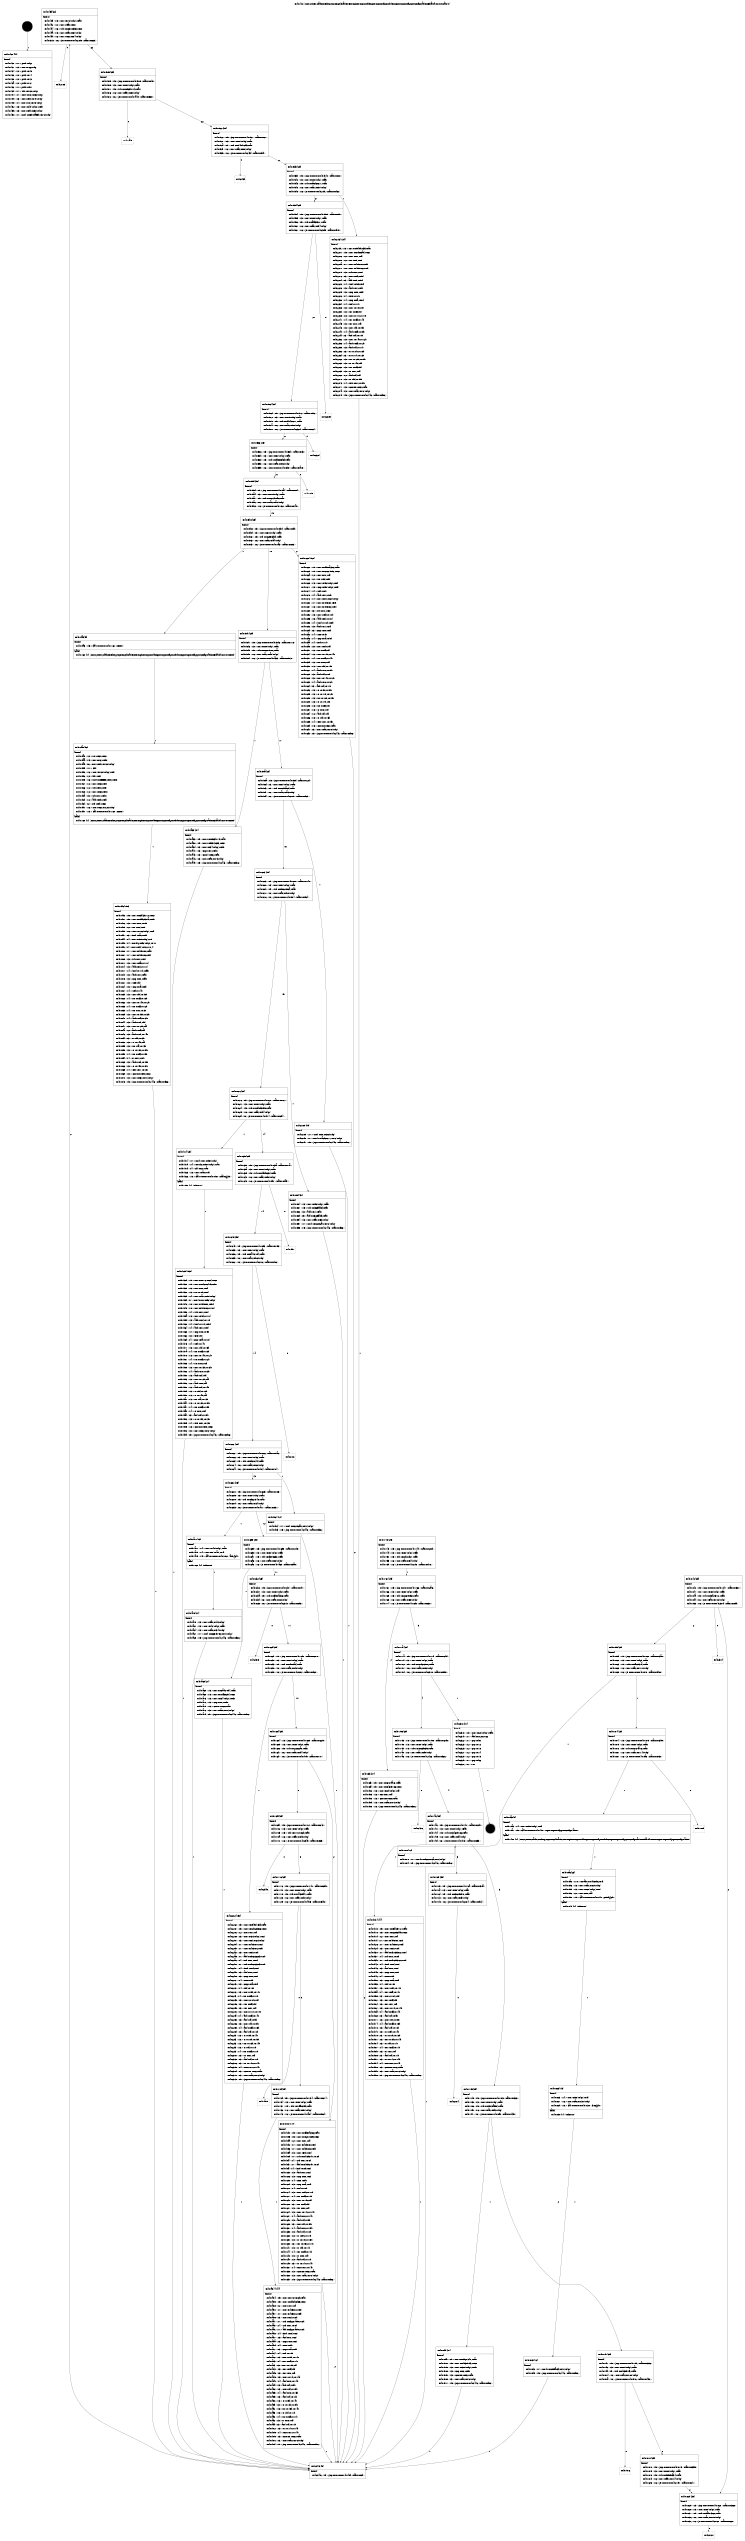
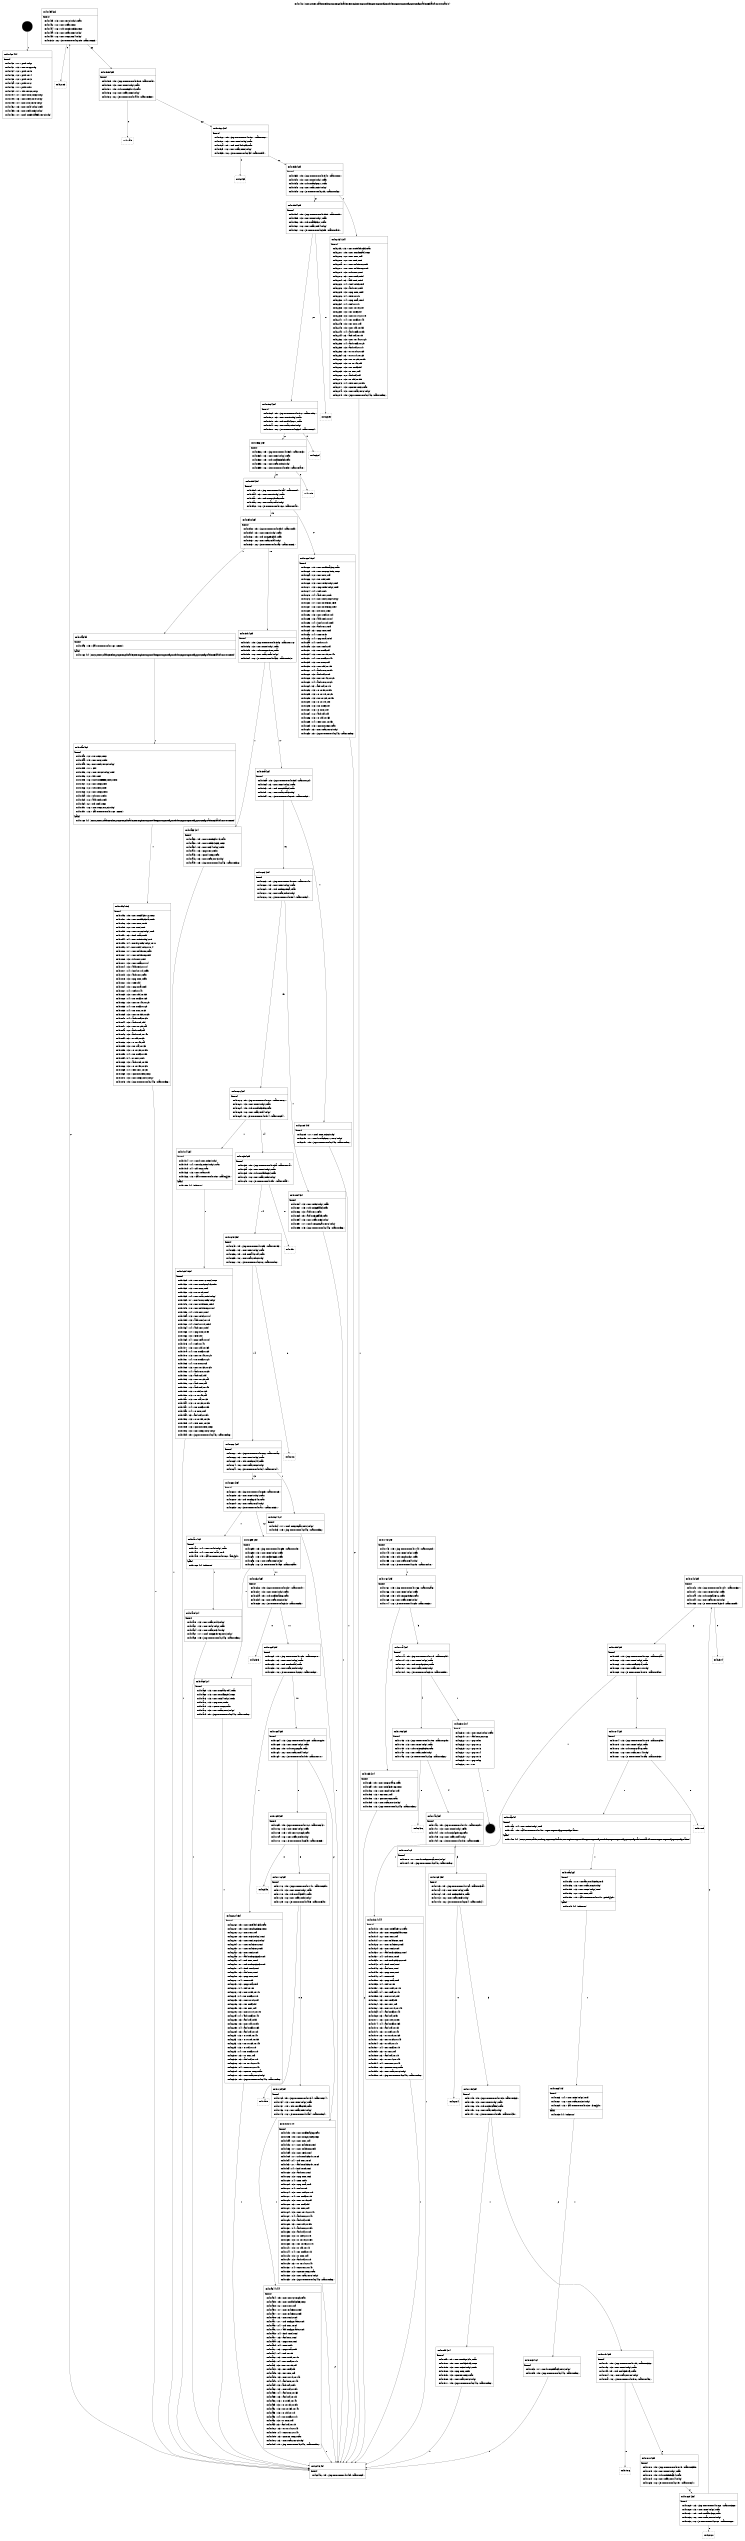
edge "0x4015b8 [25]" -> "0x401c60 [152]": now "0x40159f [25]" -> "0x401c60 [152]"
edge "0x4017ac [25]" -> "0x4017de [25]": now "0x4017c5 [25]" -> "0x4017de [25]"
edge "0x401842 [25]" -> "0x401829 [25]": reversed
